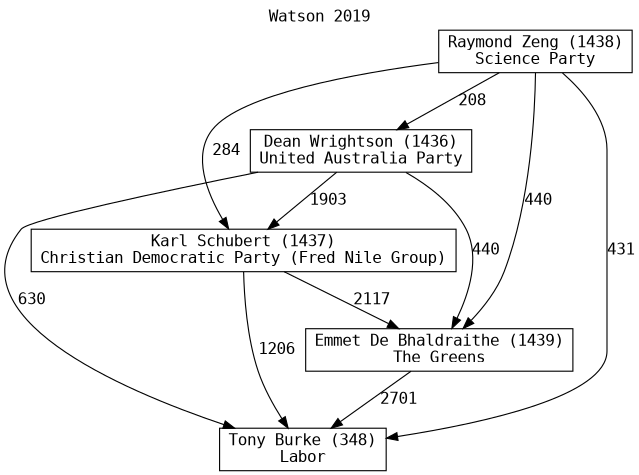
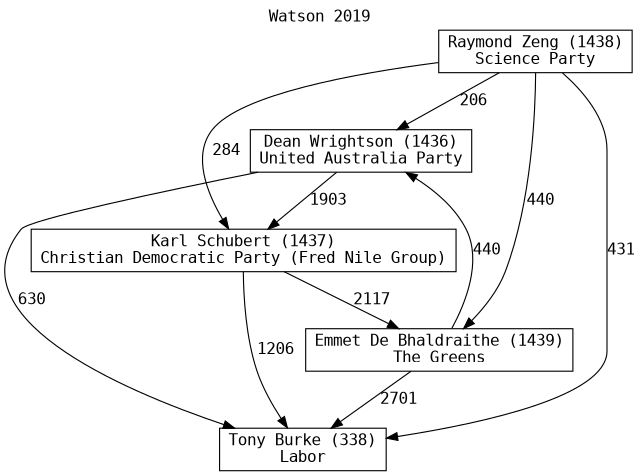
edge "Raymond Zeng (1438) Science Party" -> "Dean Wrightson (1436) United Australia Party": label "208" -> "206"
edge "Dean Wrightson (1436) United Australia Party" -> "Emmet De Bhaldraithe (1439) The Greens": reversed
node "Tony Burke (348) Labor": label "Tony Burke (348) Labor" -> "Tony Burke (338) Labor"
